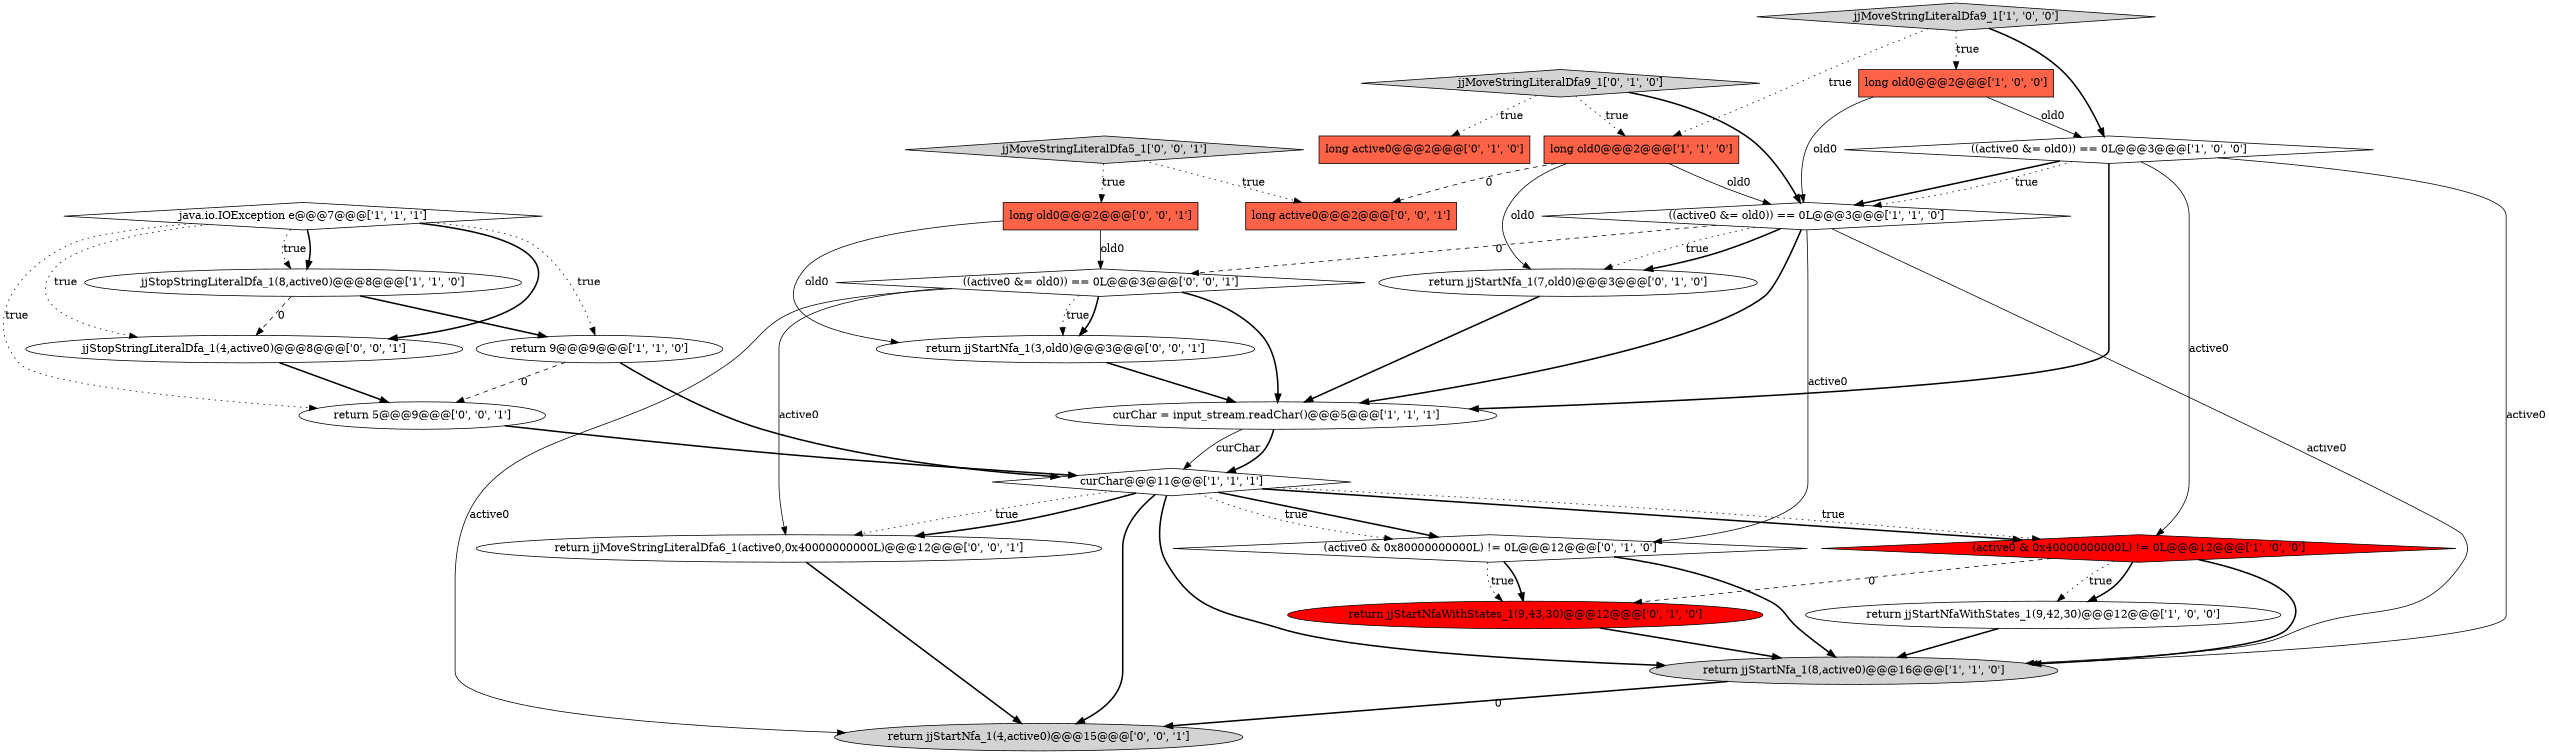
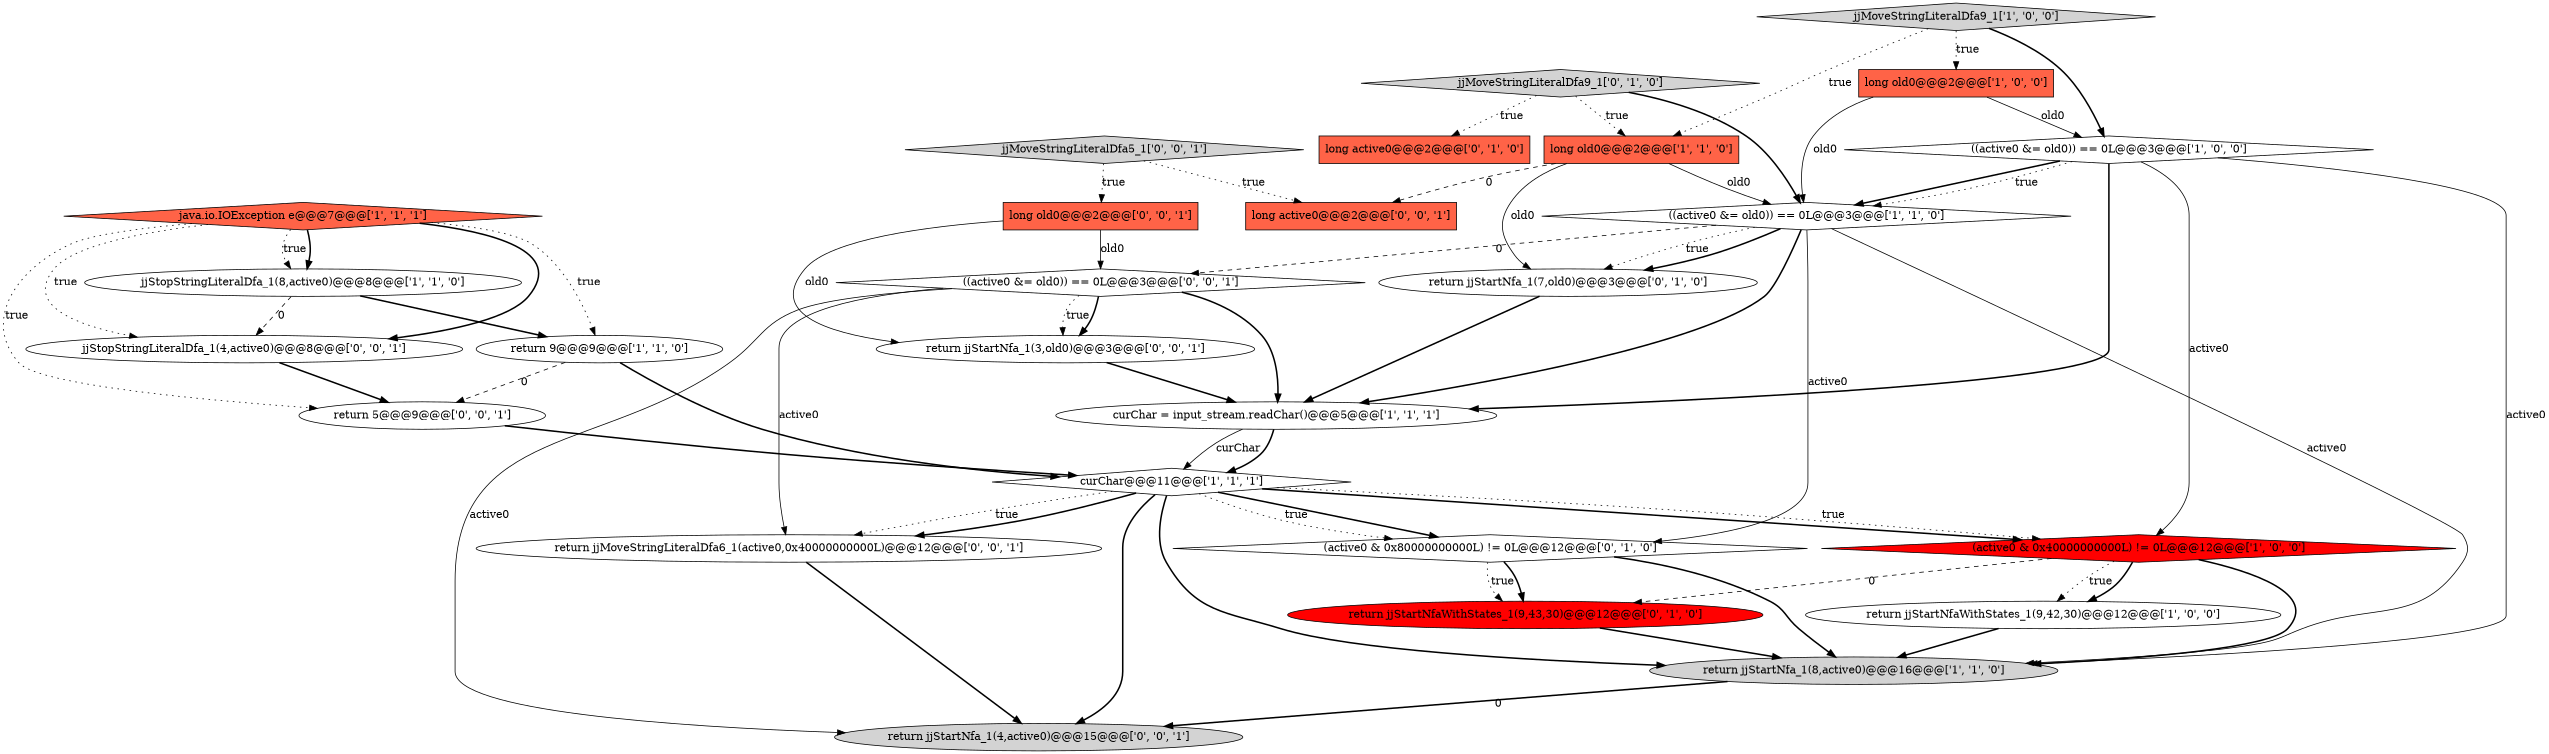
node "java.io.IOException e@@@7@@@['1', '1', '1']": fillcolor white -> tomato
